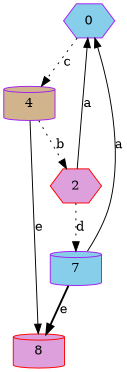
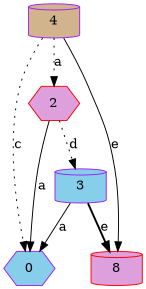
edge "0" -> "4": reversed
edge "4" -> "2": label "b" -> "a"
node "7": label "7" -> "3"
